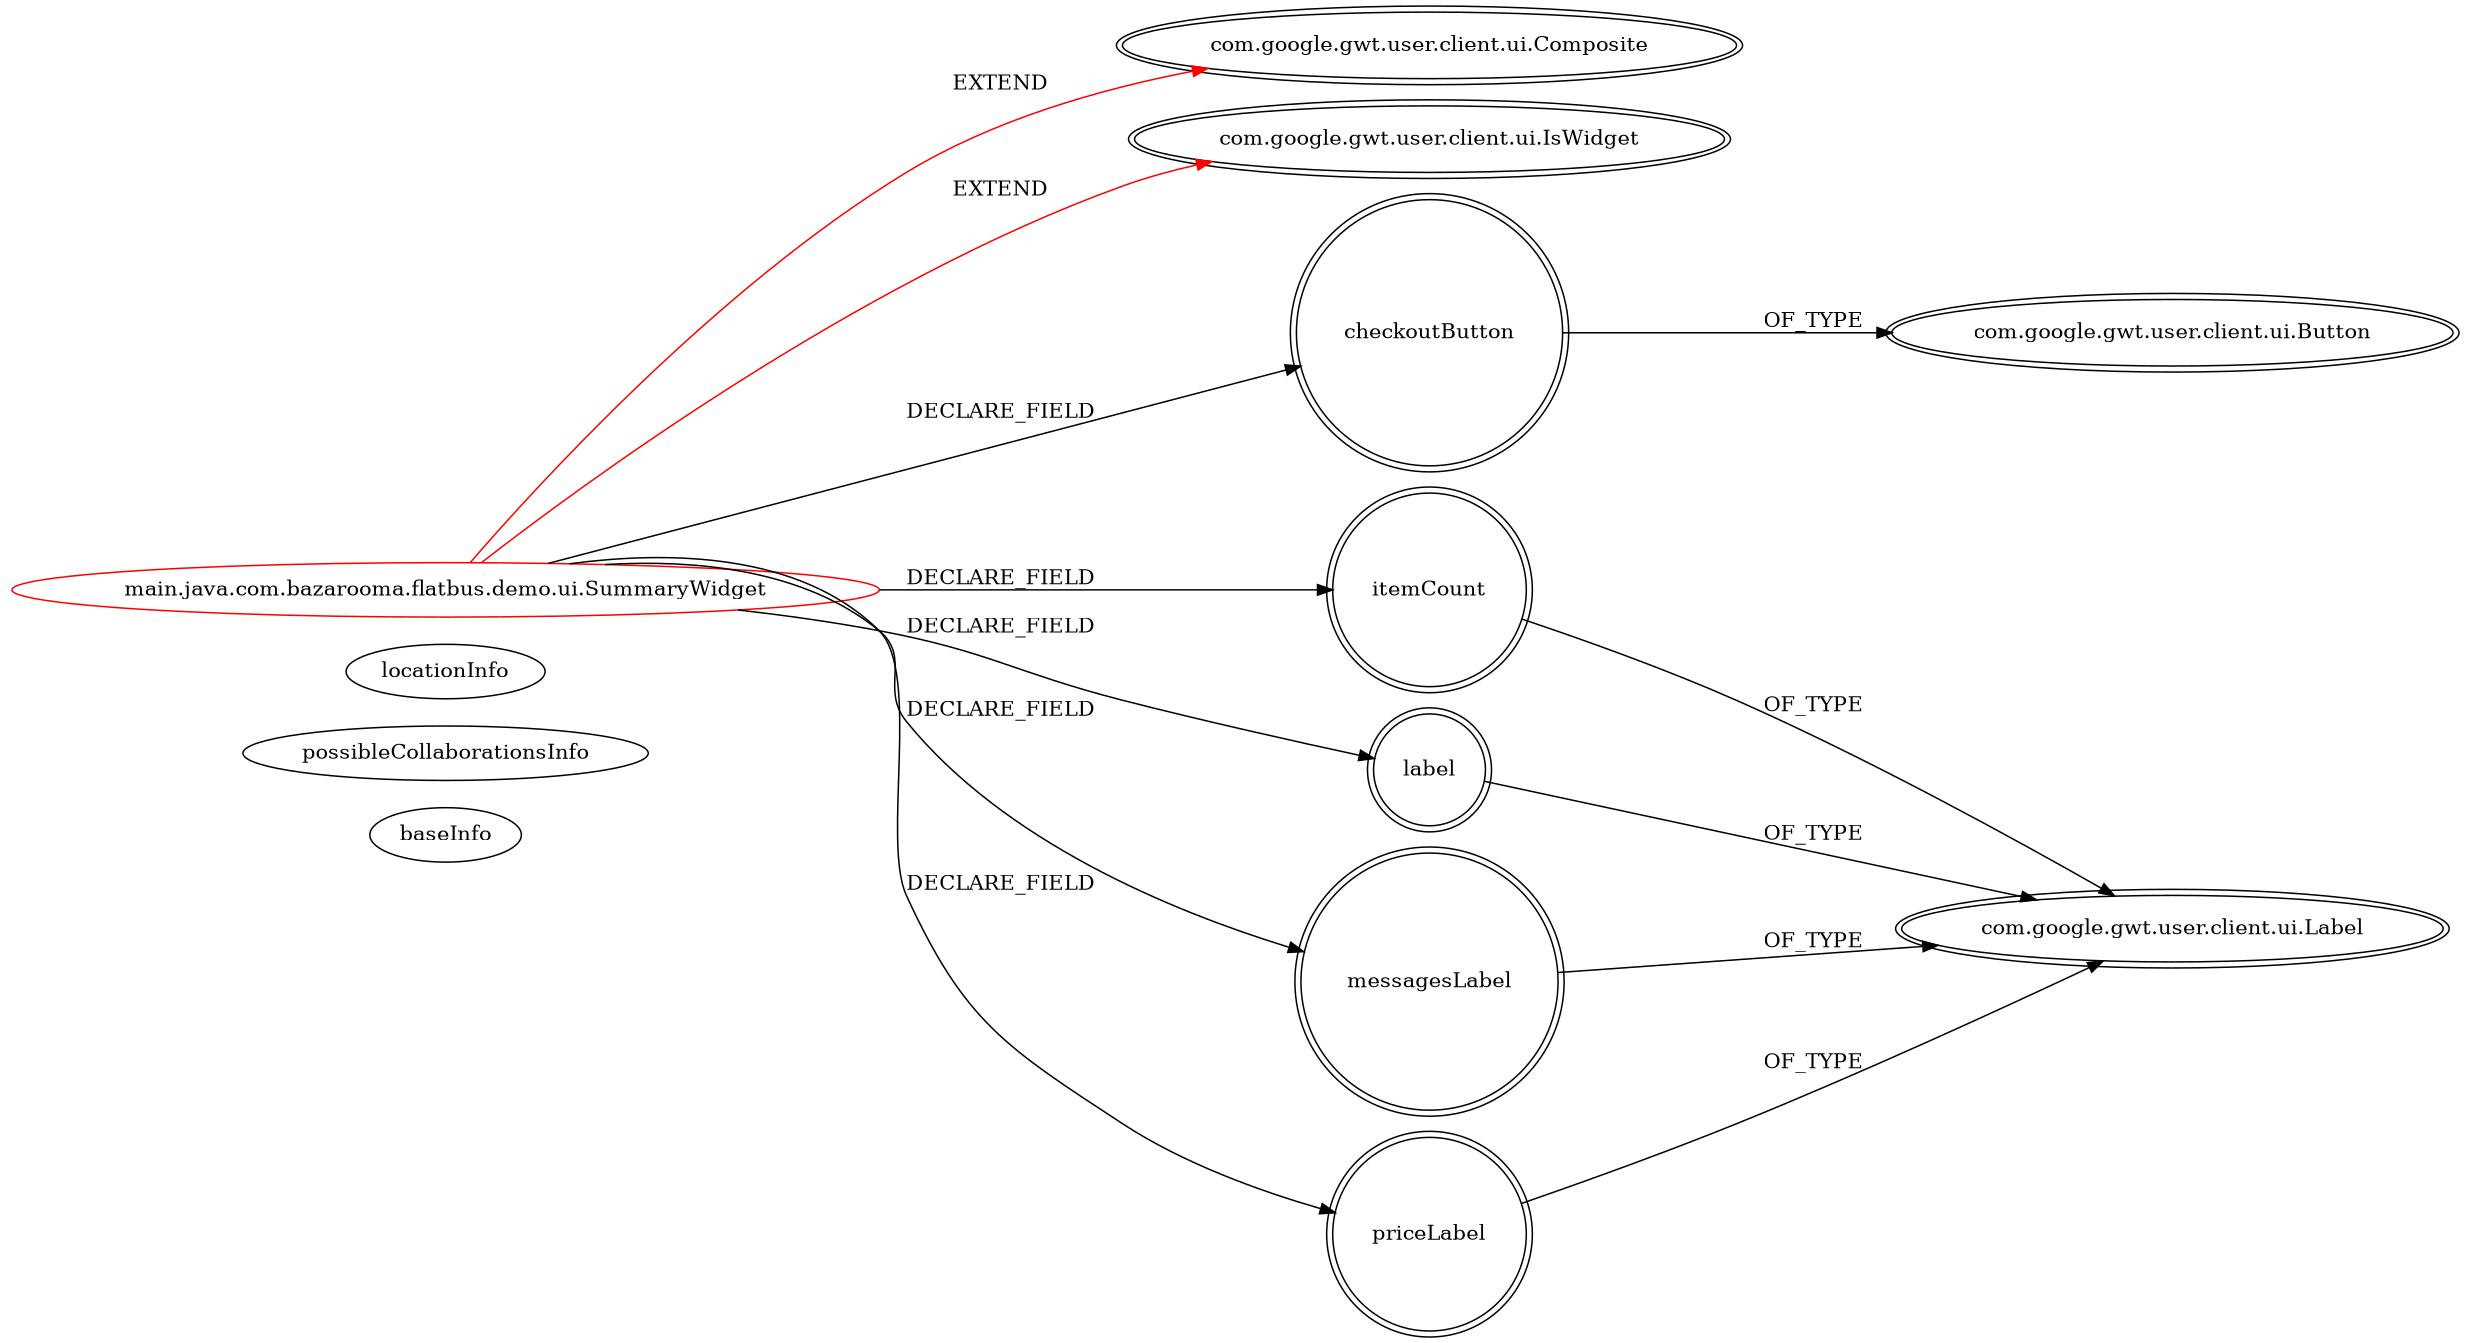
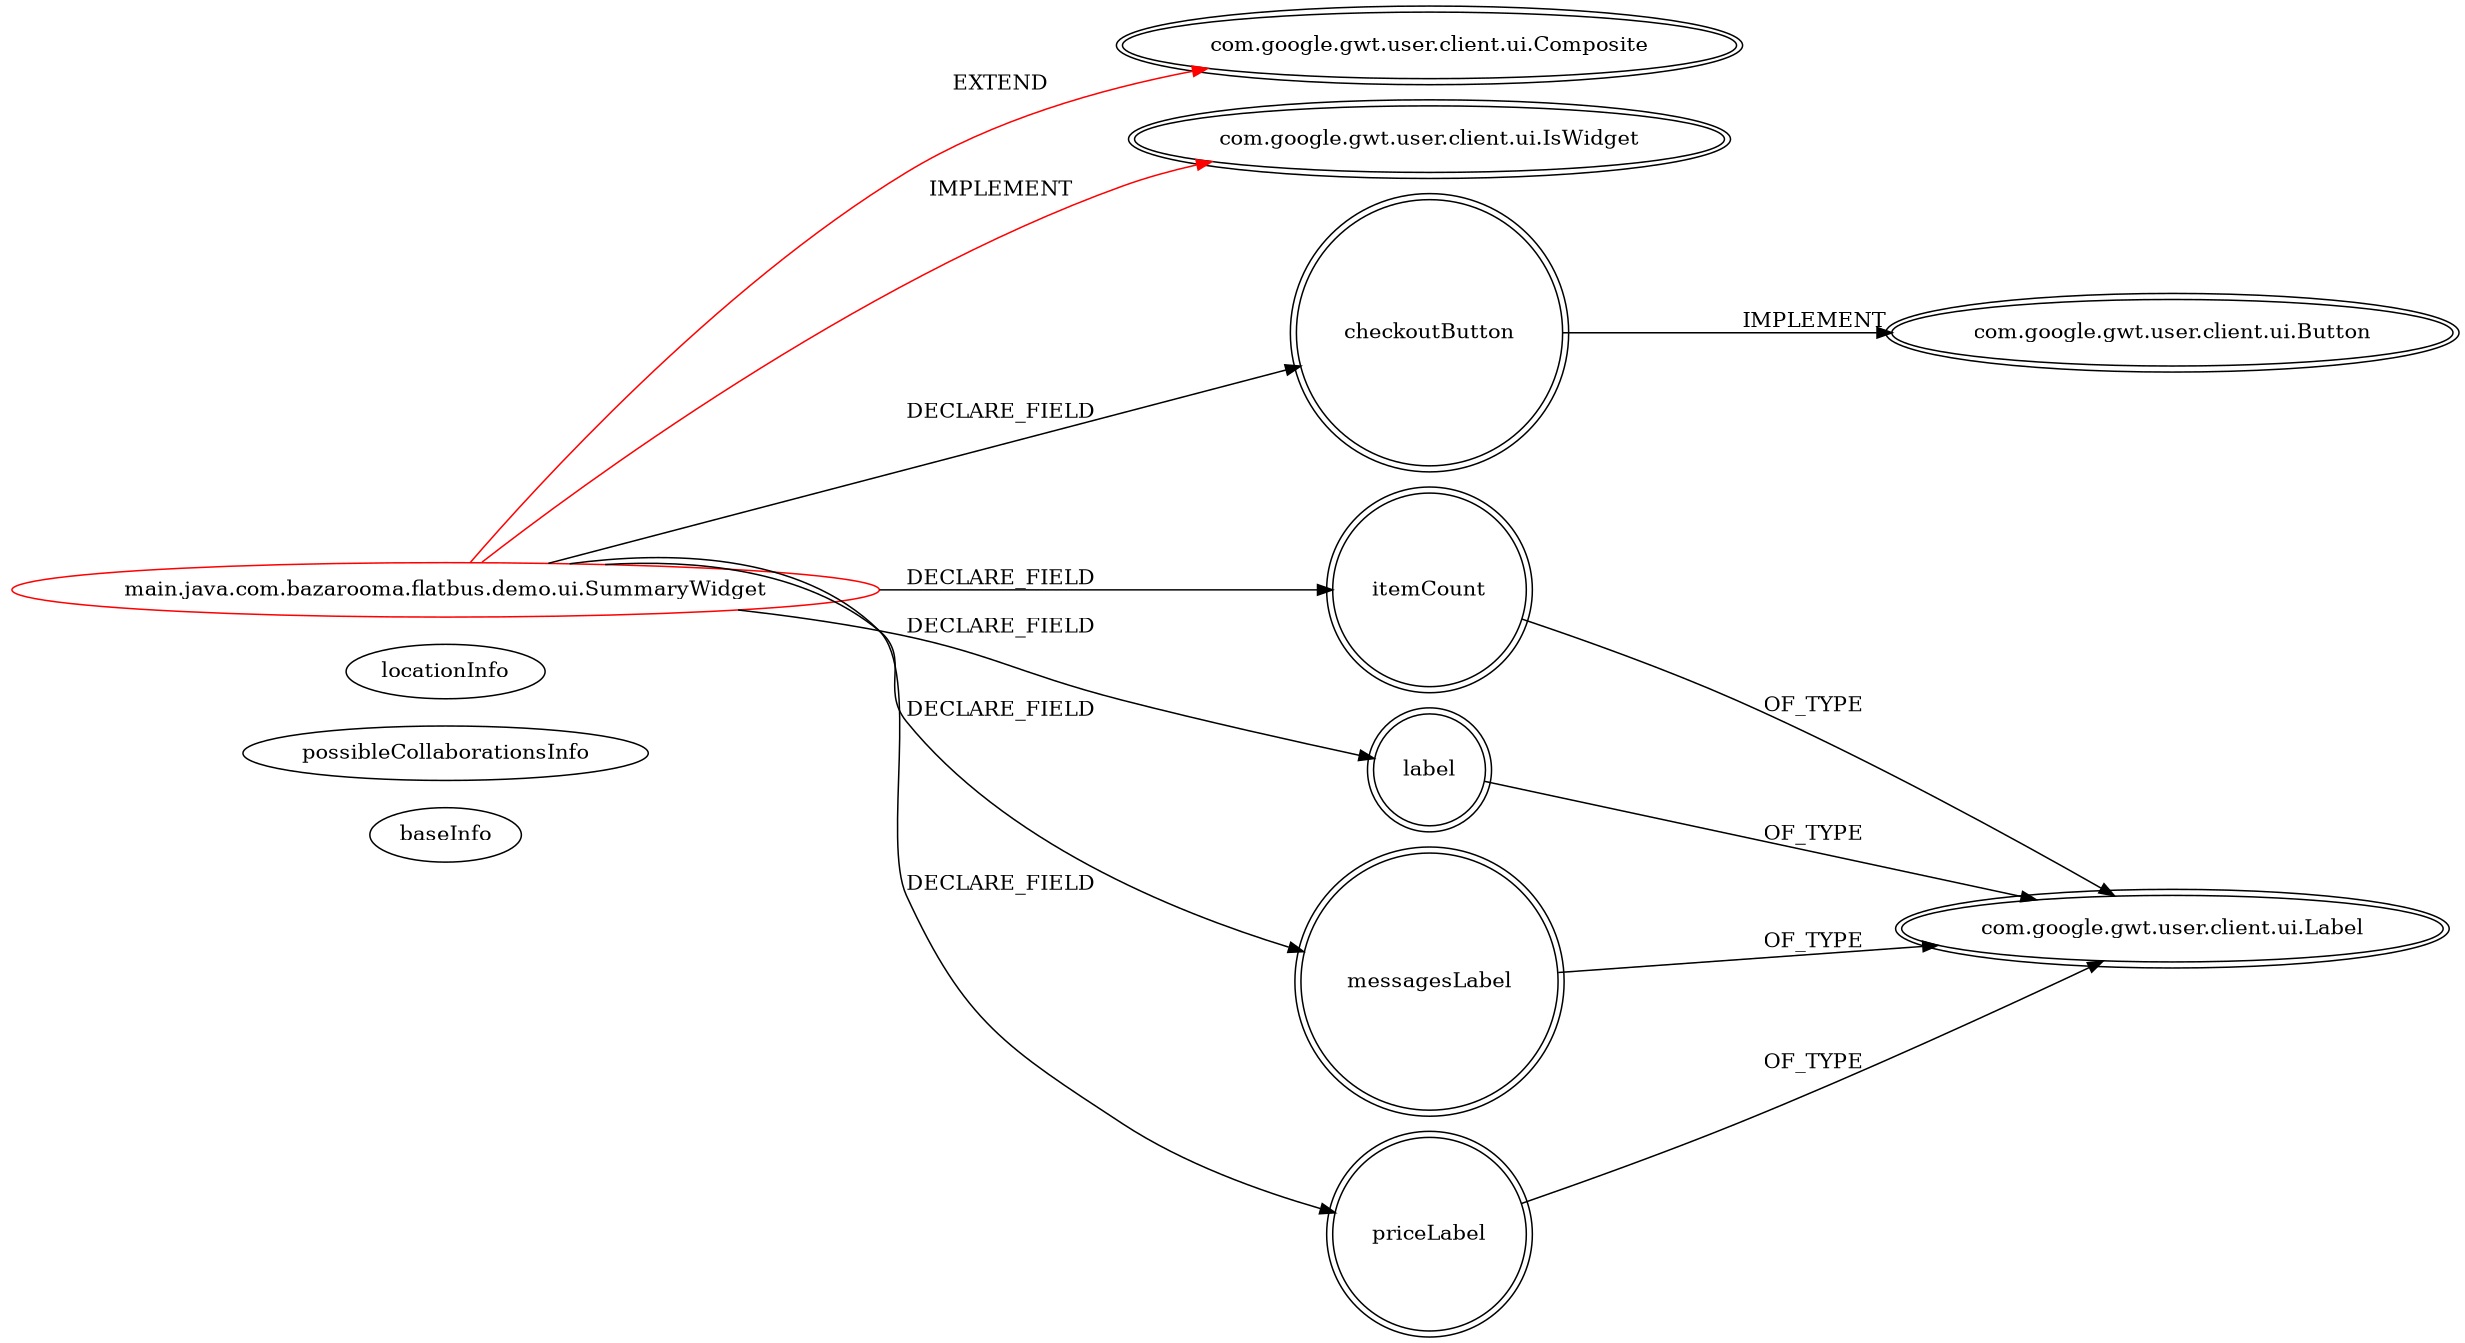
edge "main.java.com.bazarooma.flatbus.demo.ui.SummaryWidget" -> "com.google.gwt.user.client.ui.IsWidget": label "EXTEND" -> "IMPLEMENT"
edge "checkoutButton" -> "com.google.gwt.user.client.ui.Button": label "OF_TYPE" -> "IMPLEMENT"
